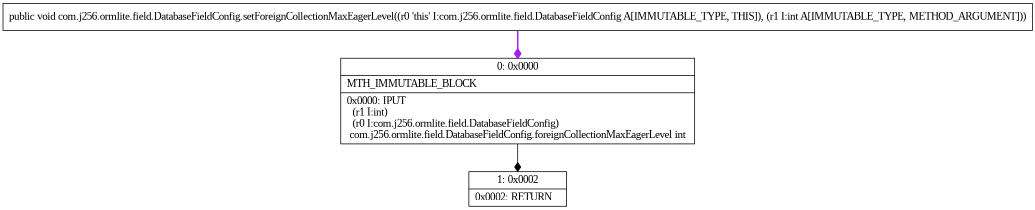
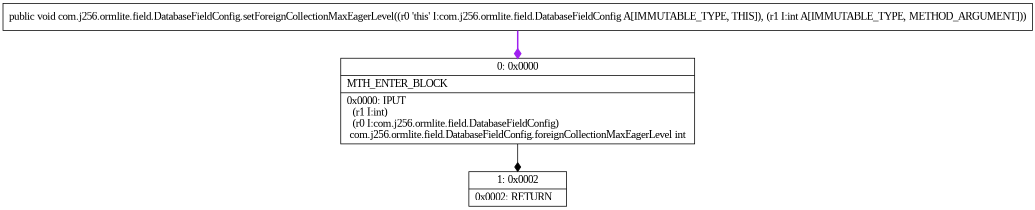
node "0: 0x0000": text "MTH_IMMUTABLE_BLOCK" -> "MTH_ENTER_BLOCK"
